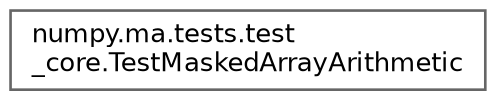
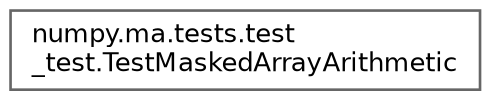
node "numpy.ma.tests.test _core.TestMaskedArrayArithmetic": label "numpy.ma.tests.test _core.TestMaskedArrayArithmetic" -> "numpy.ma.tests.test _test.TestMaskedArrayArithmetic"
